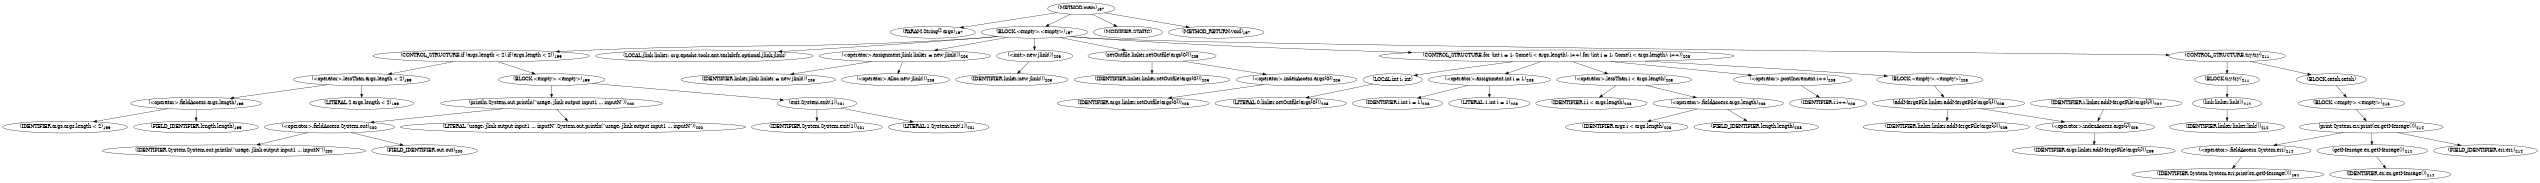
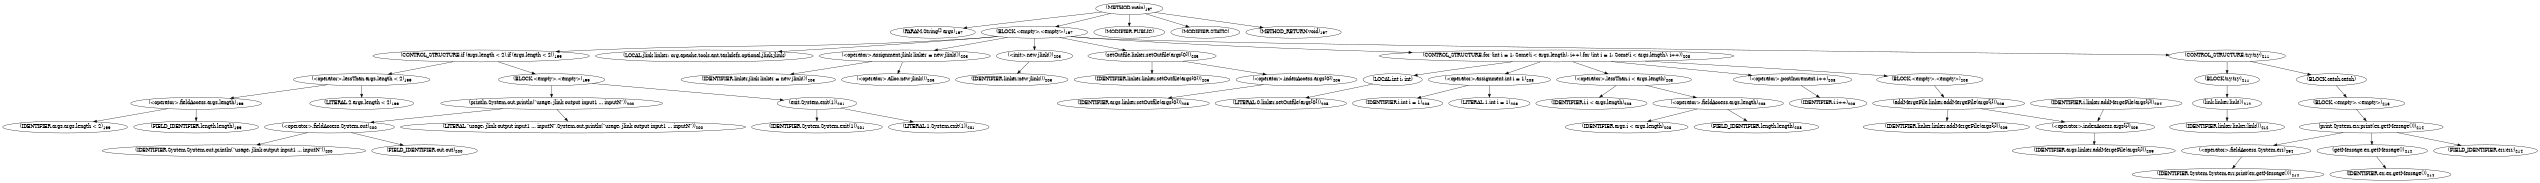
node "(MODIFIER,PUBLIC)": added
node "(<operator>.fieldAccess,System.err)": text "214" -> "294"
node "(IDENTIFIER,System,System.err.print(ex.getMessage()))": text "254" -> "214"
